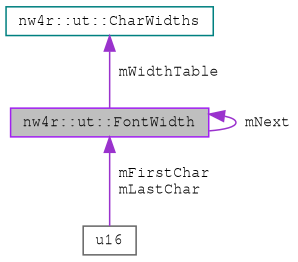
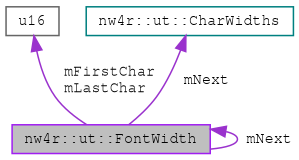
edge "nw4r::ut::FontWidth" -> "nw4r::ut::CharWidths": label " mWidthTable" -> " mNext"
edge "u16" -> "nw4r::ut::FontWidth": reversed
